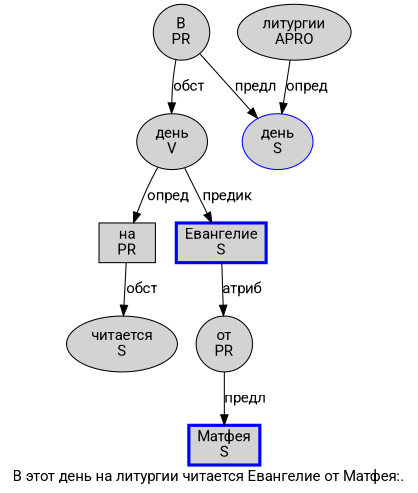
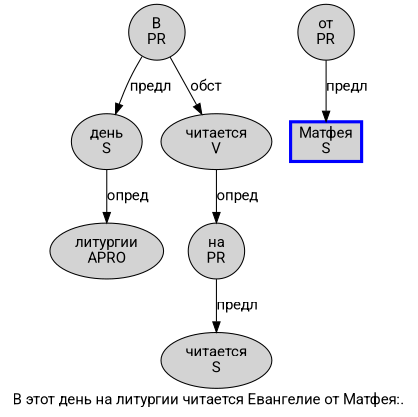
edge "литургии APRO" -> "день S": reversed
node "день V": label "день V" -> "читается V"
node "день S": color blue -> black
node "на PR": shape box -> ellipse
node "Евангелие S": removed
edge "на PR" -> "читается S": label "обст" -> "предл"
